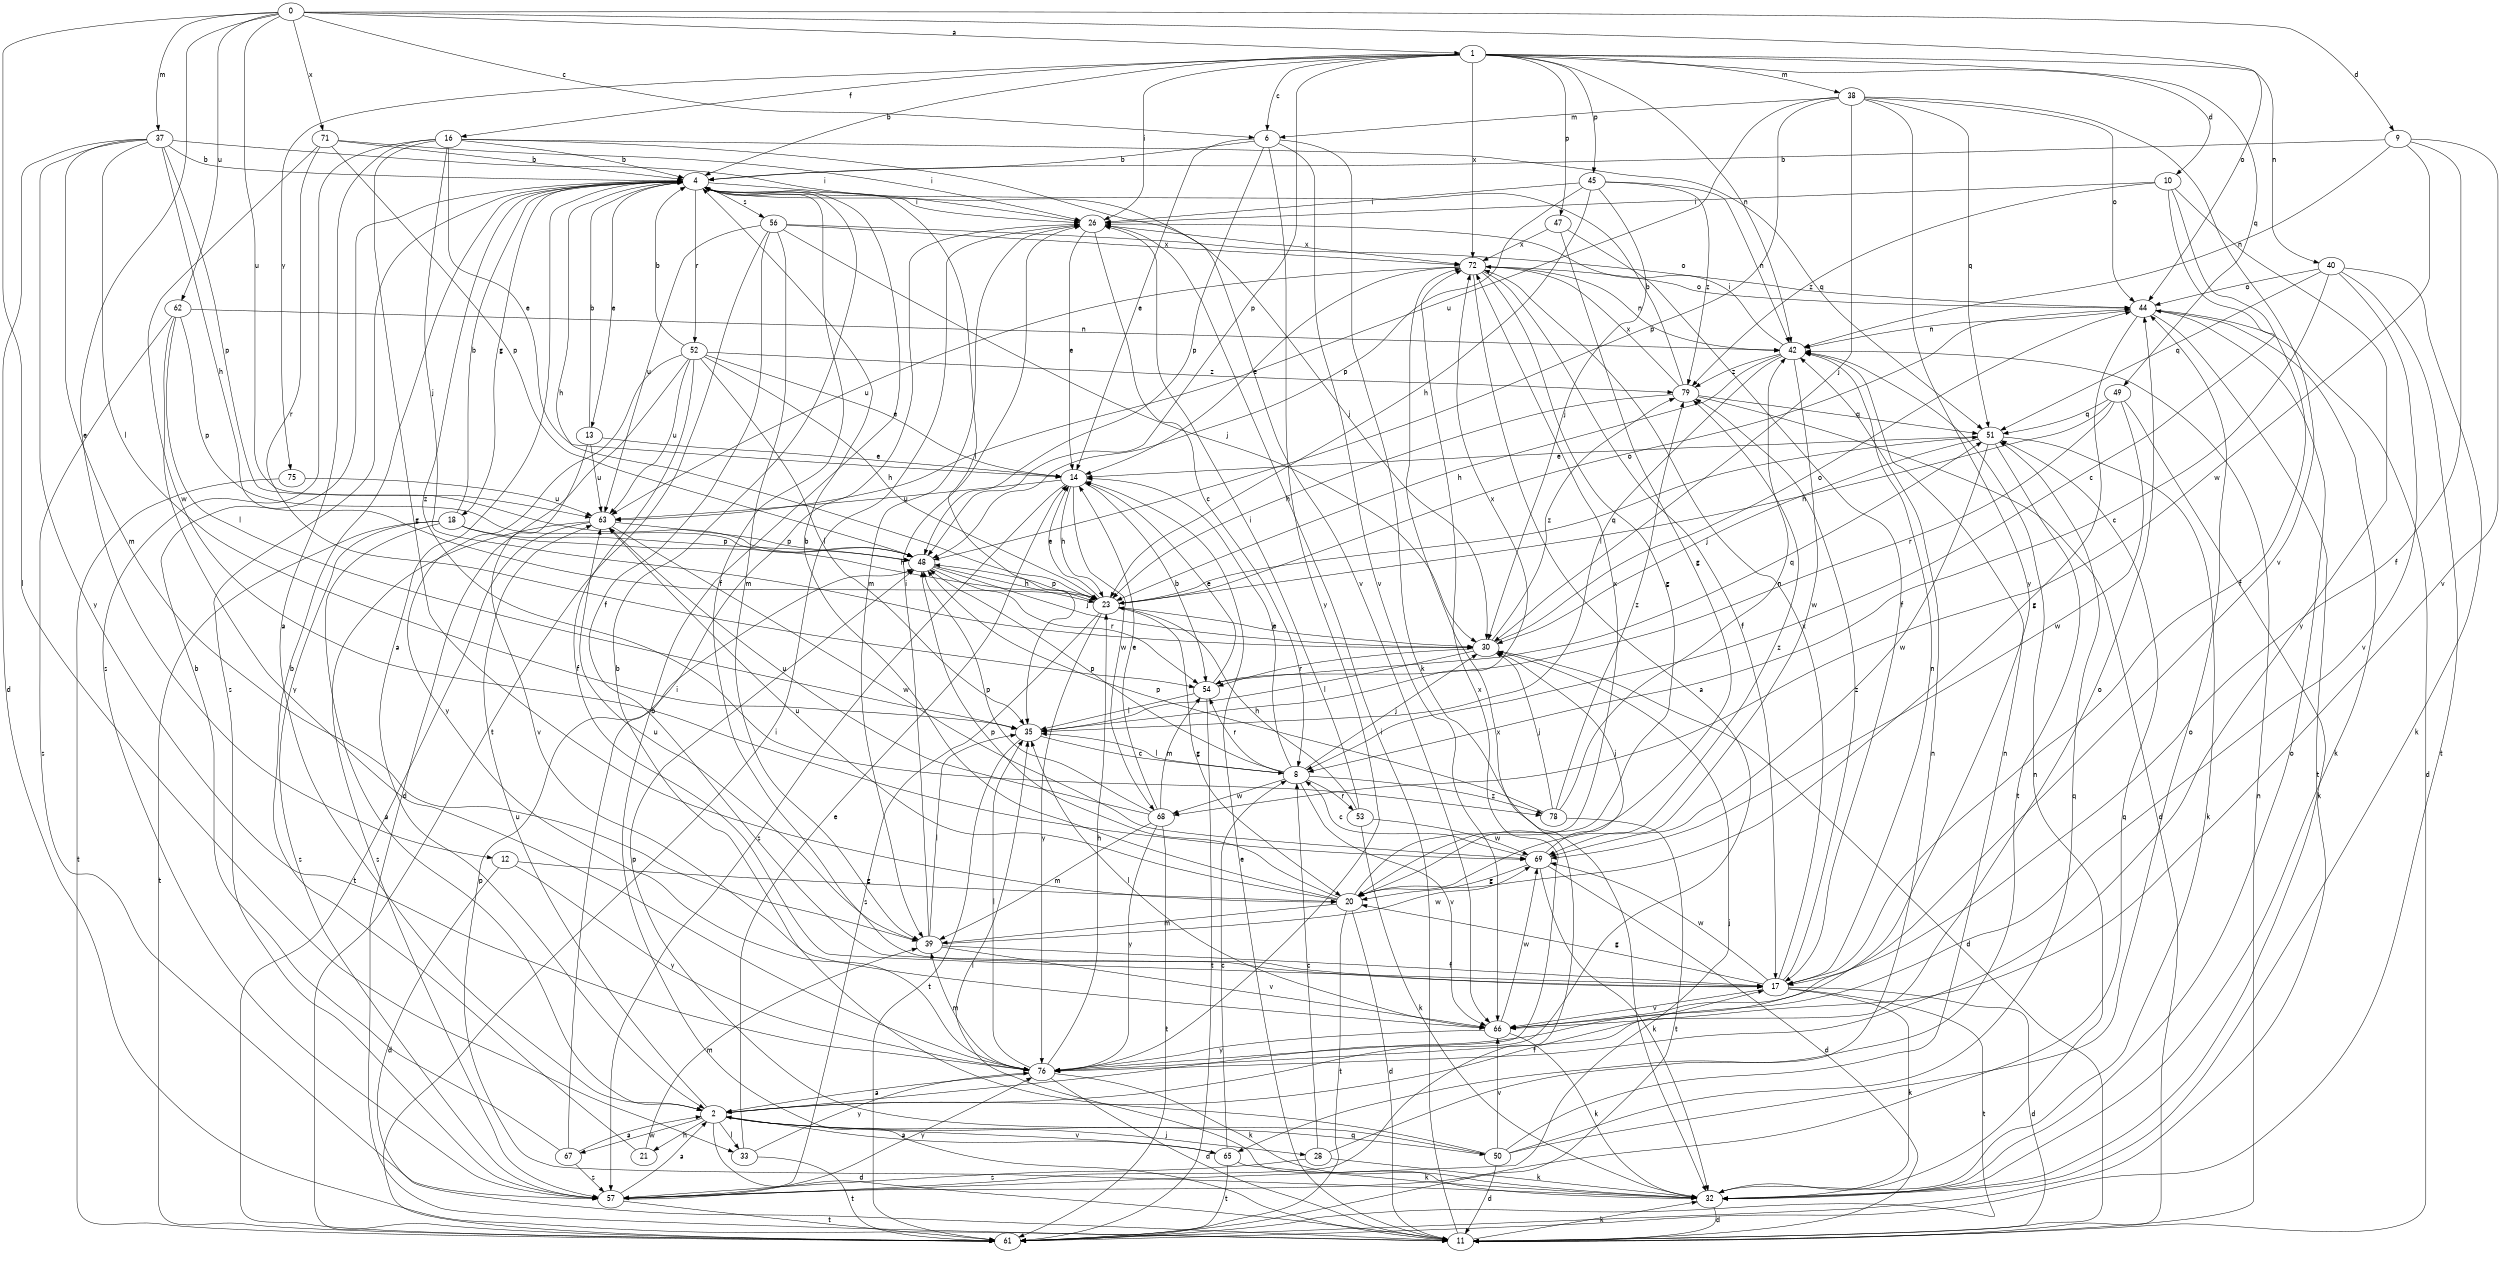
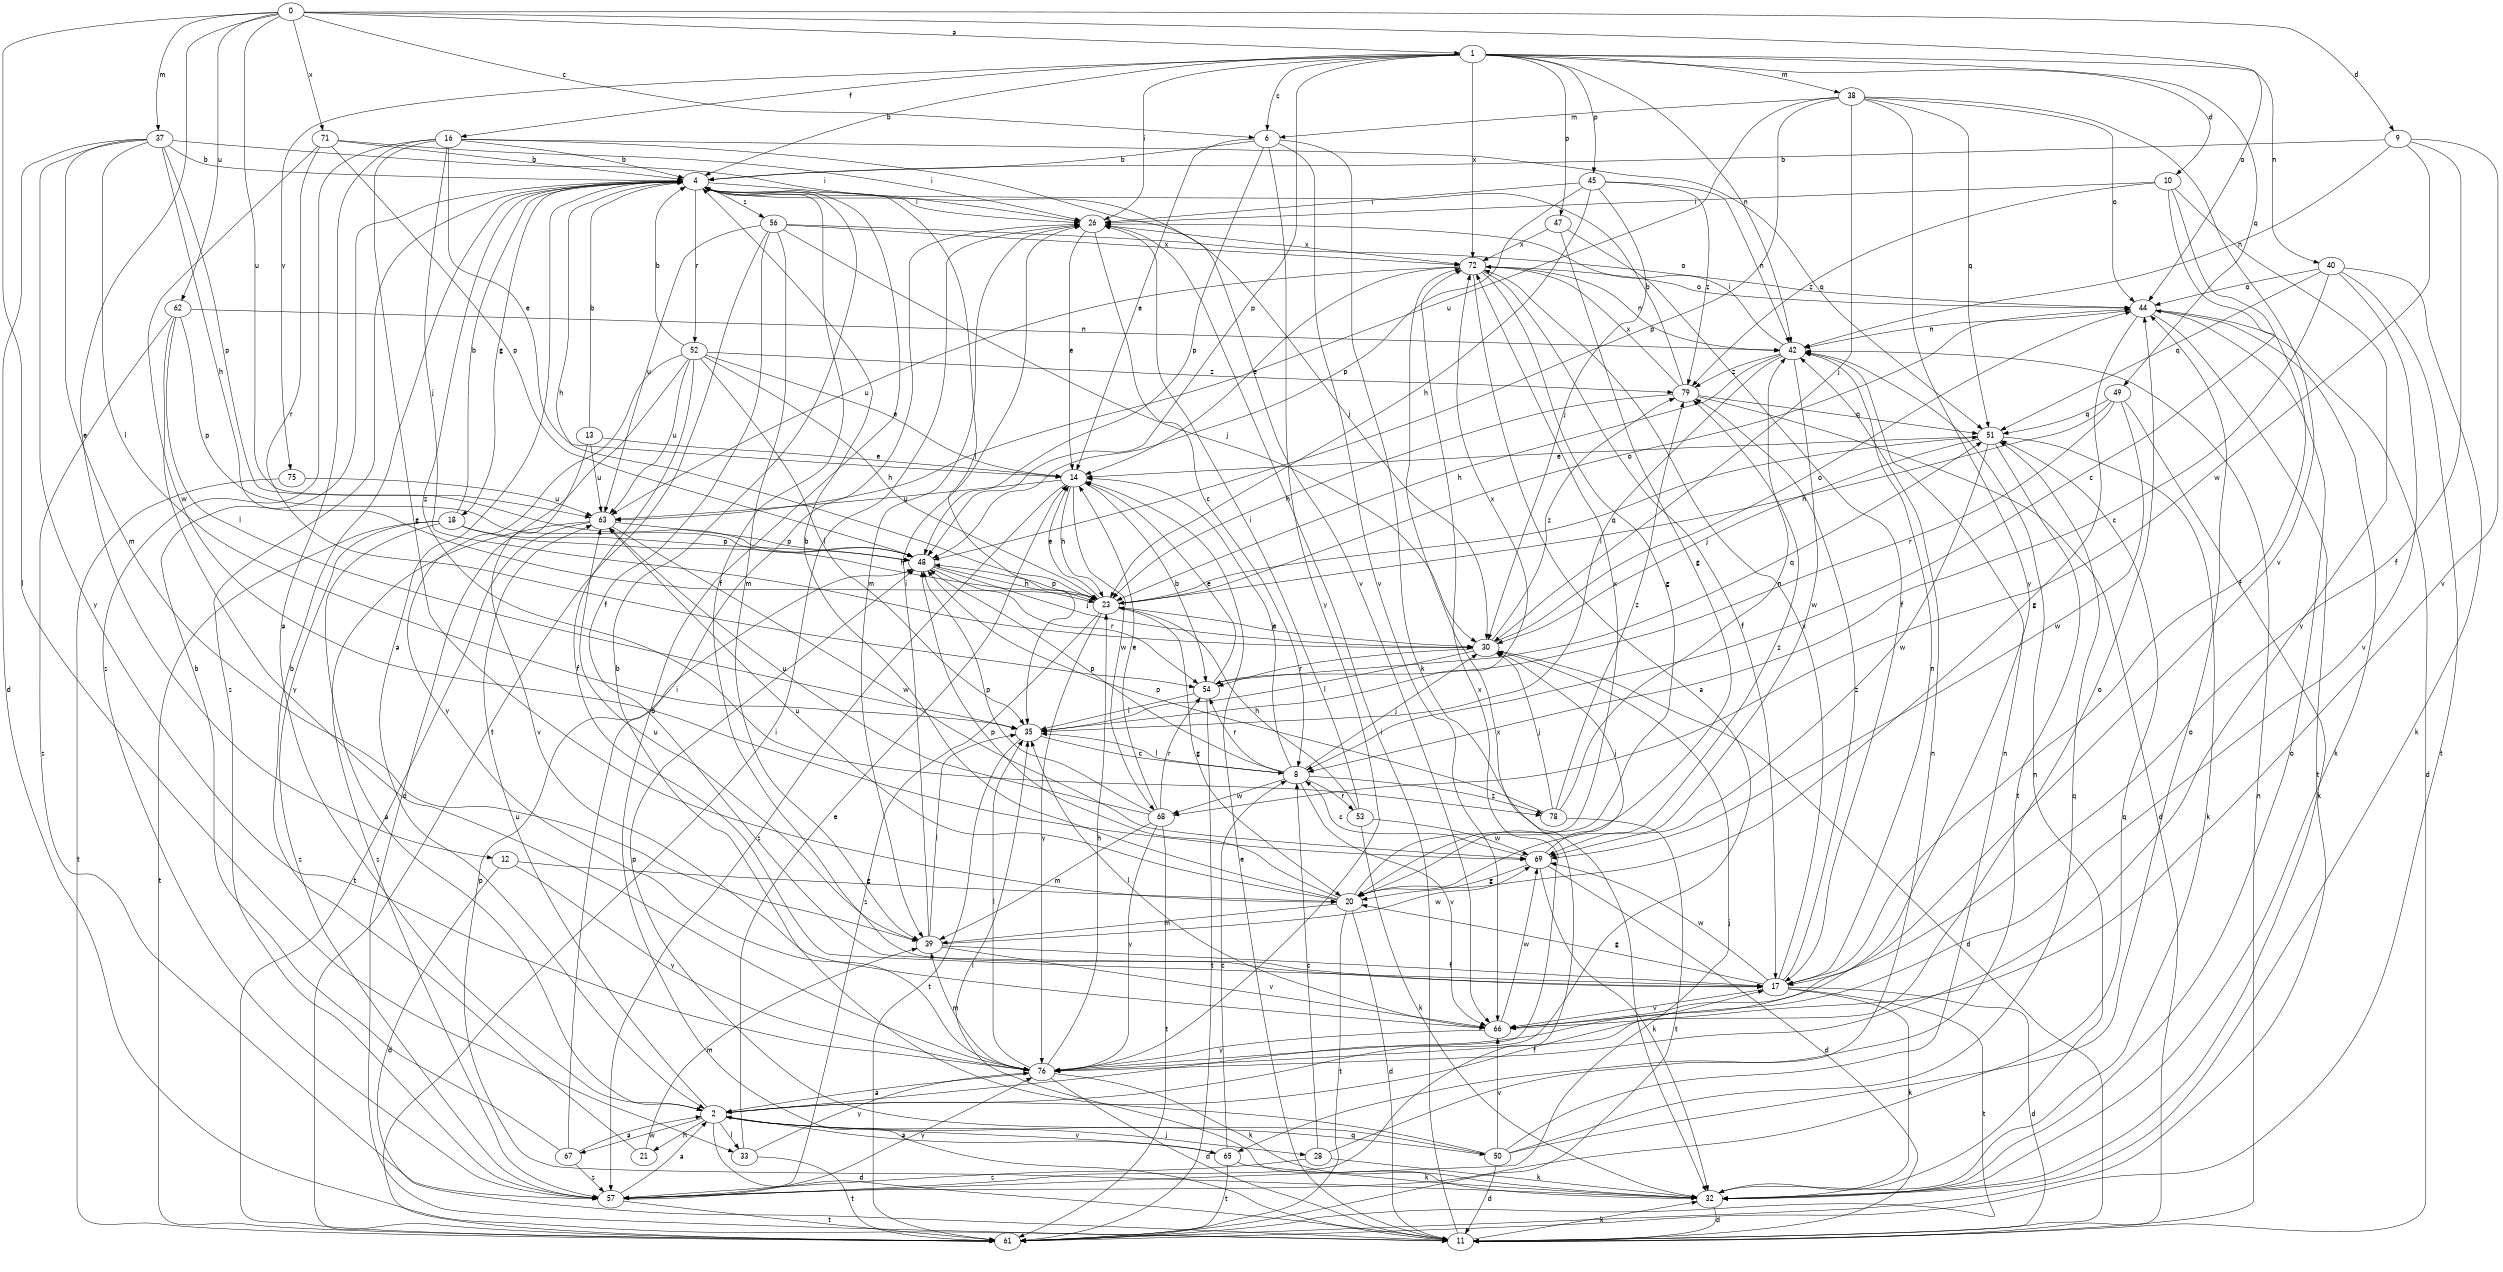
edge "4" -> "13": removed, label "e"
edge "68" -> "54": label "m" -> "r"
edge "66" -> "32": removed, label "k"
